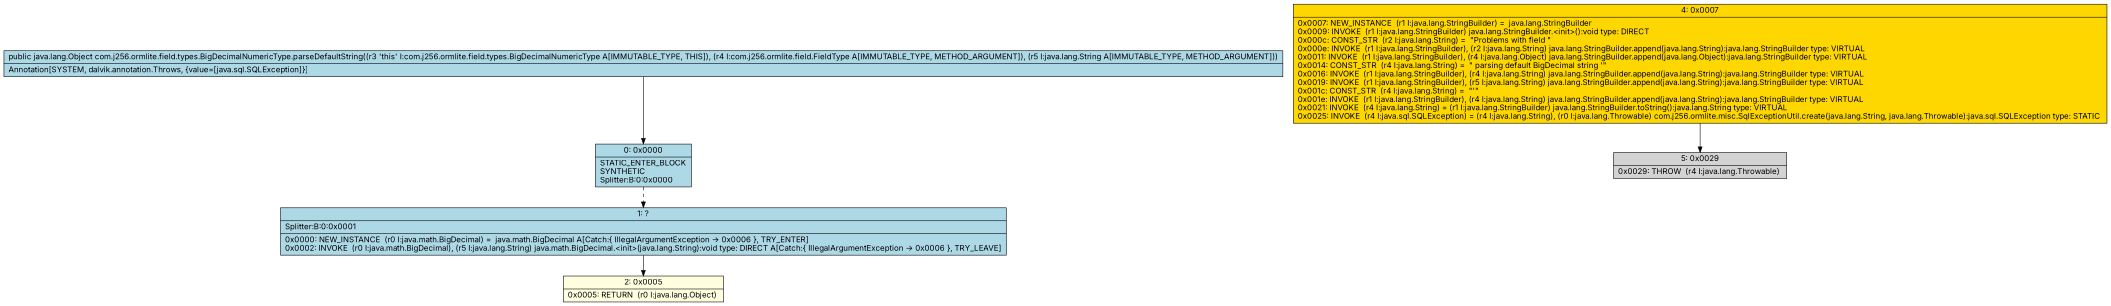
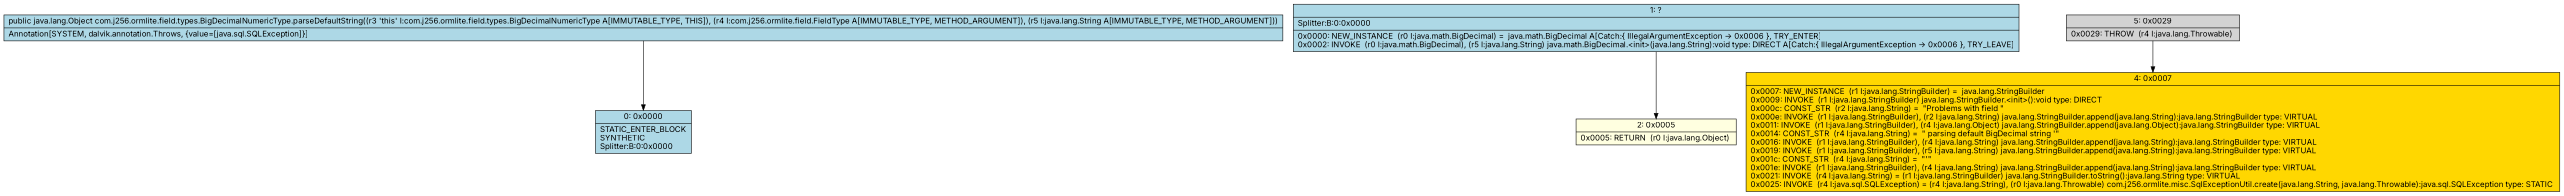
edge "4: 0x0007" -> "5: 0x0029": reversed
edge "0: 0x0000" -> "1: ?": removed
node "1: ?": text "Splitter:B:0:0x0001" -> "Splitter:B:0:0x0000"
